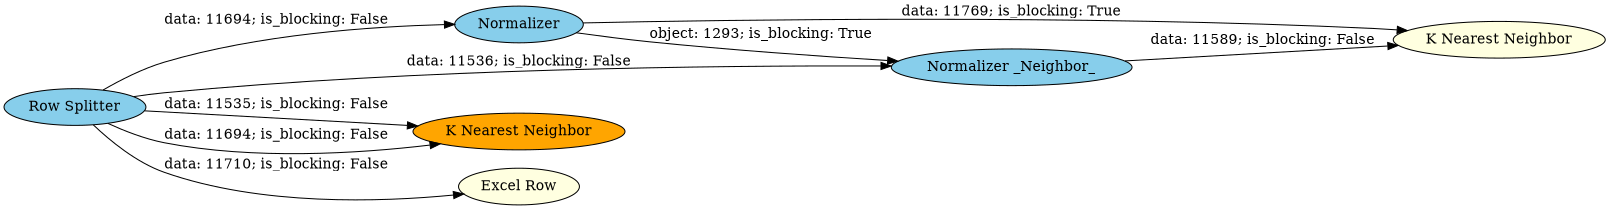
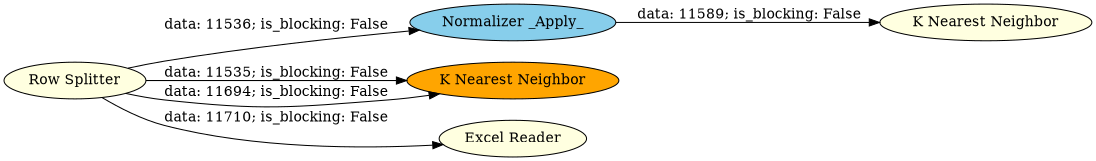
node "Normalizer": removed
node "Normalizer _Neighbor_": label "Normalizer _Neighbor_" -> "Normalizer _Apply_"
node "Row Splitter": fillcolor skyblue -> lightyellow
node "Excel Row": label "Excel Row" -> "Excel Reader"
